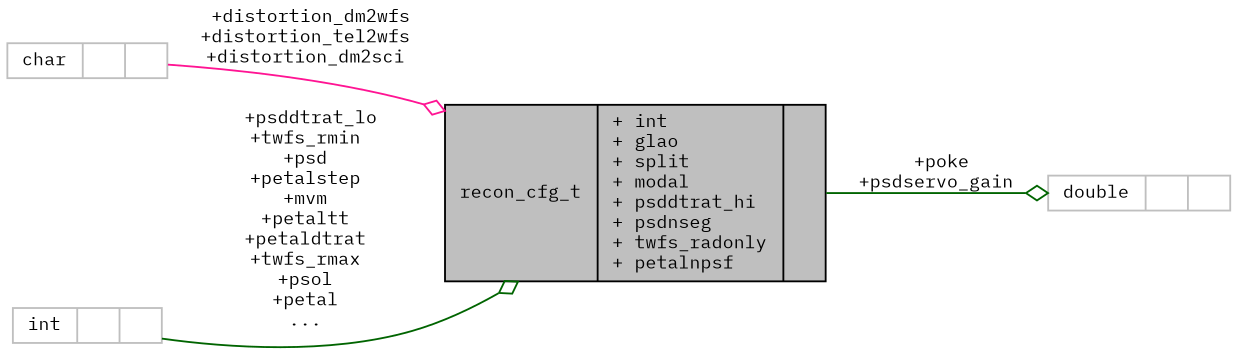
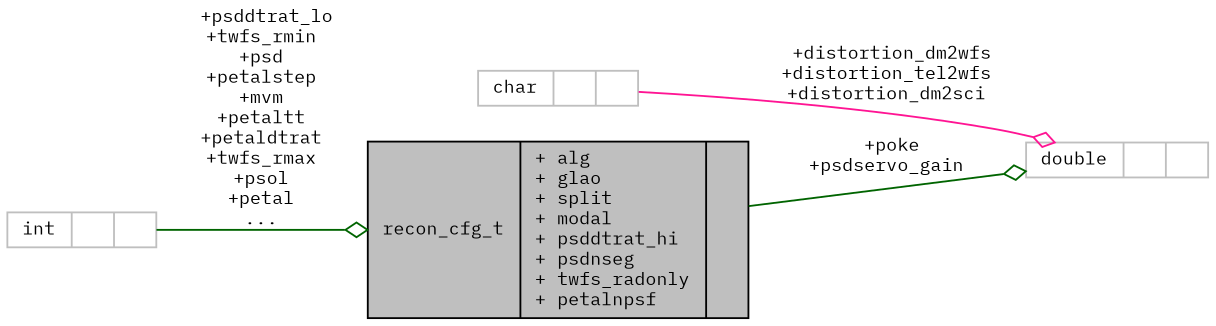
edge "char" -> "recon_cfg_t": now "char" -> "double"
node "recon_cfg_t": text "+ int" -> "+ alg"
